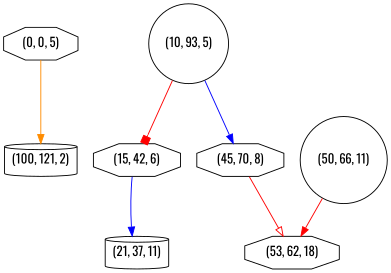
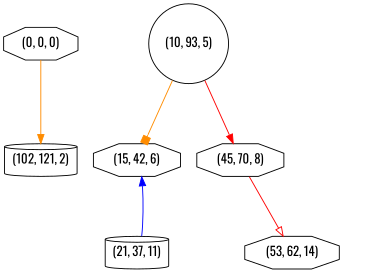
node "(0, 0, 5)": label "(0, 0, 5)" -> "(0, 0, 0)"
edge "(10, 93, 5)" -> "(15, 42, 6)": color red -> darkorange
edge "(10, 93, 5)" -> "(45, 70, 8)": color blue -> red
node "(100, 121, 2)": label "(100, 121, 2)" -> "(102, 121, 2)"
node "(50, 66, 11)": removed
edge "(15, 42, 6)" -> "(21, 37, 11)": reversed
node "(53, 62, 18)": label "(53, 62, 18)" -> "(53, 62, 14)"
